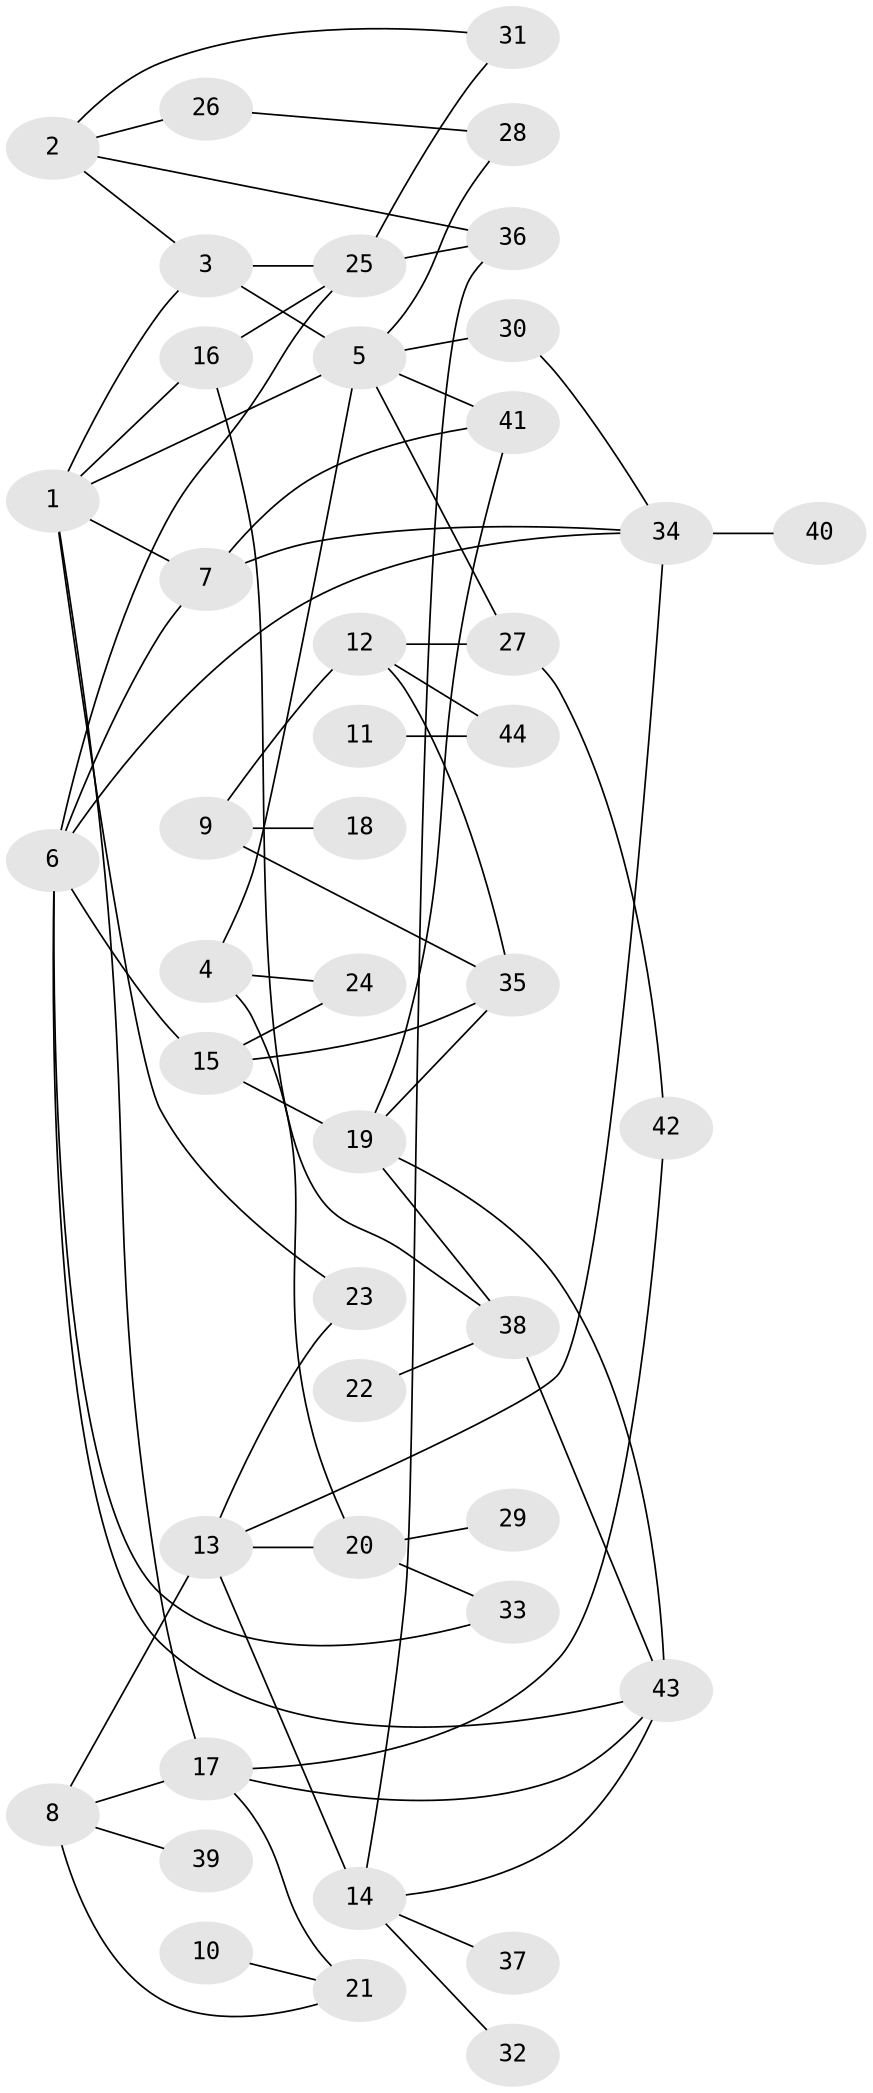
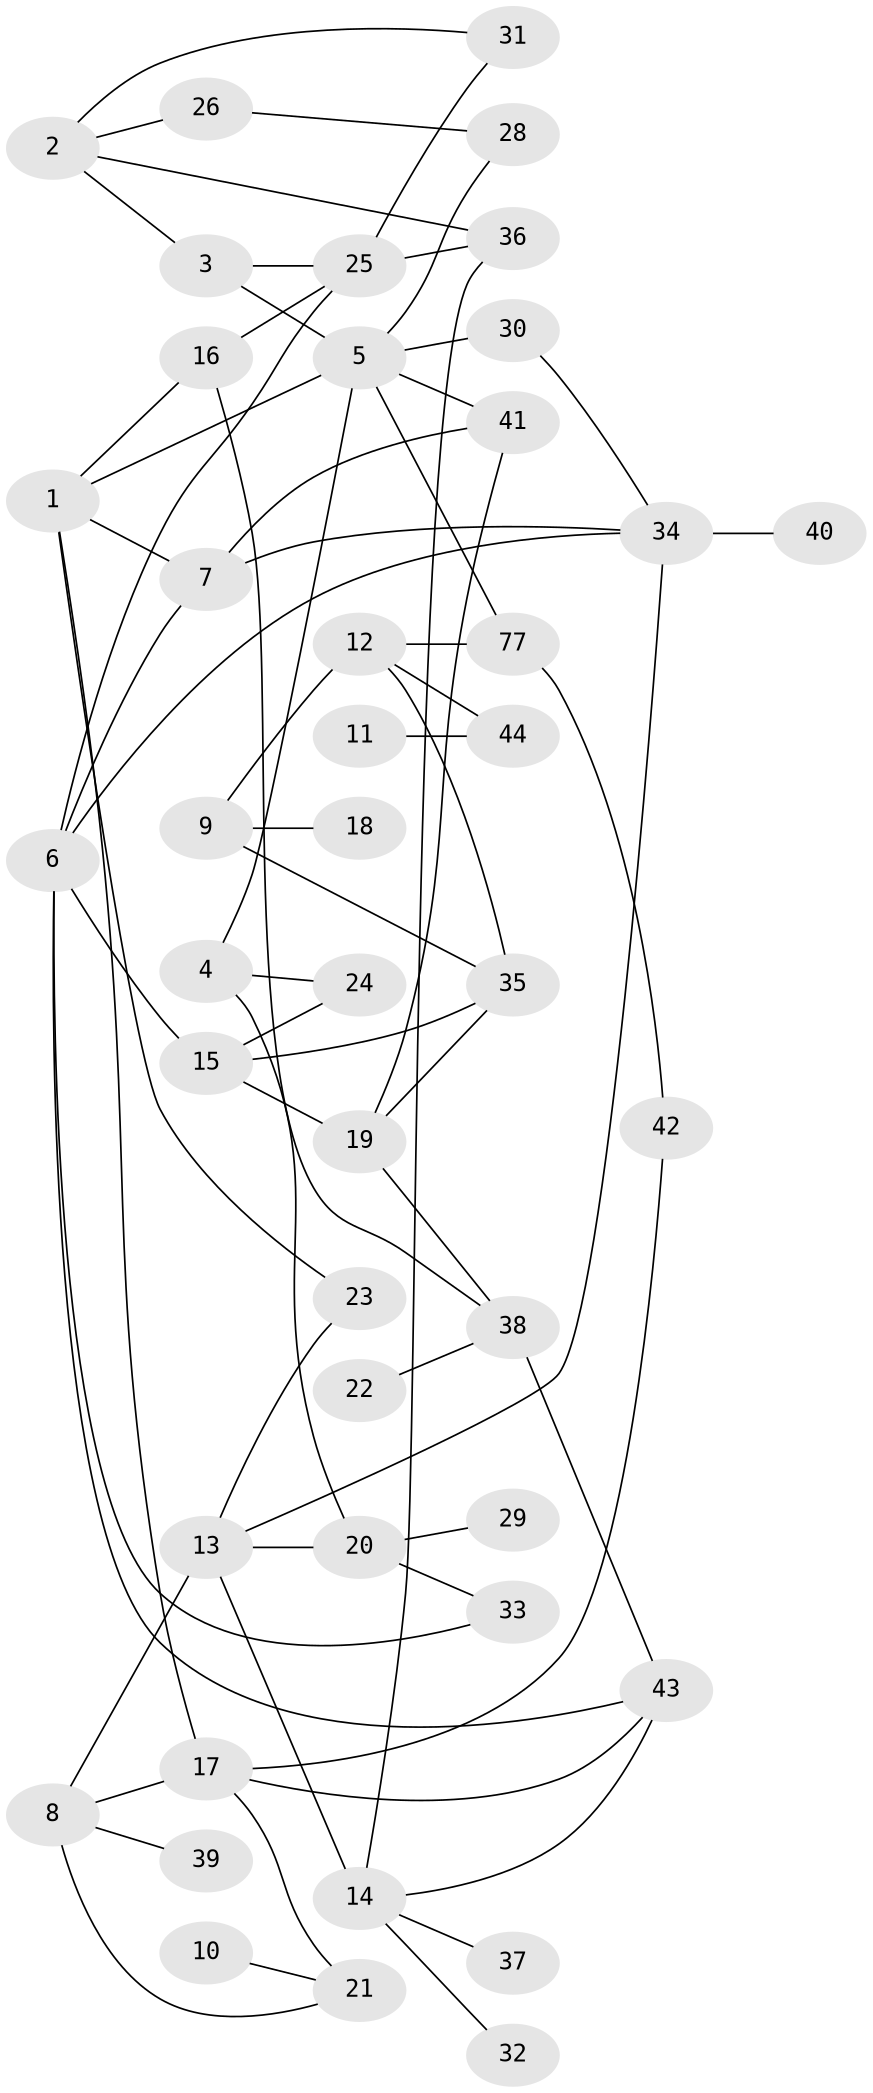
edge "3" -- "1": removed
node "27": label "27" -> "77"
edge "19" -- "43": removed
